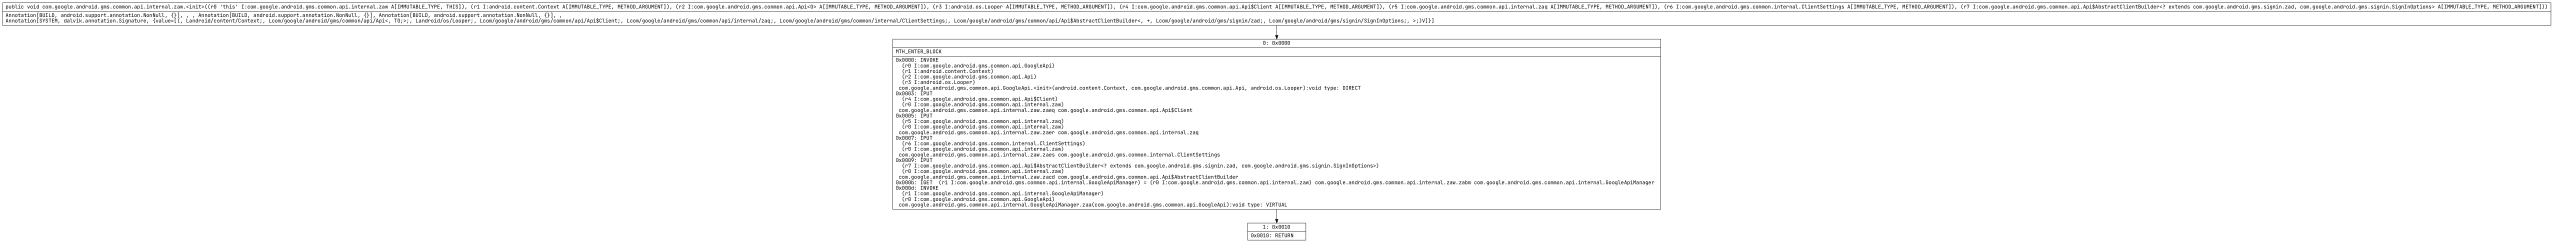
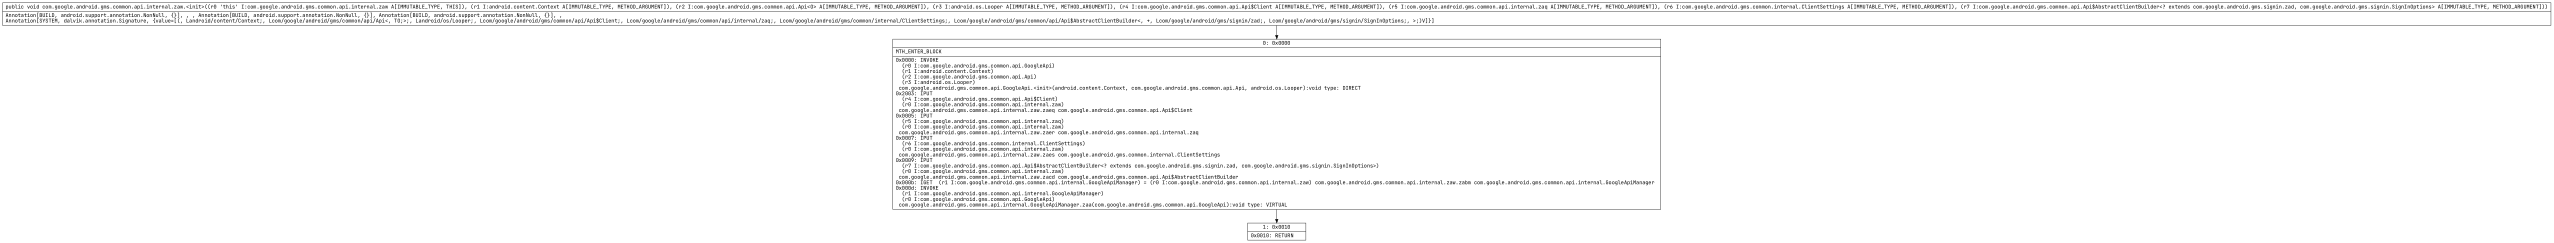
node "0: 0x0000": text "0x0003: IPUT" -> "0x2003: IPUT"
